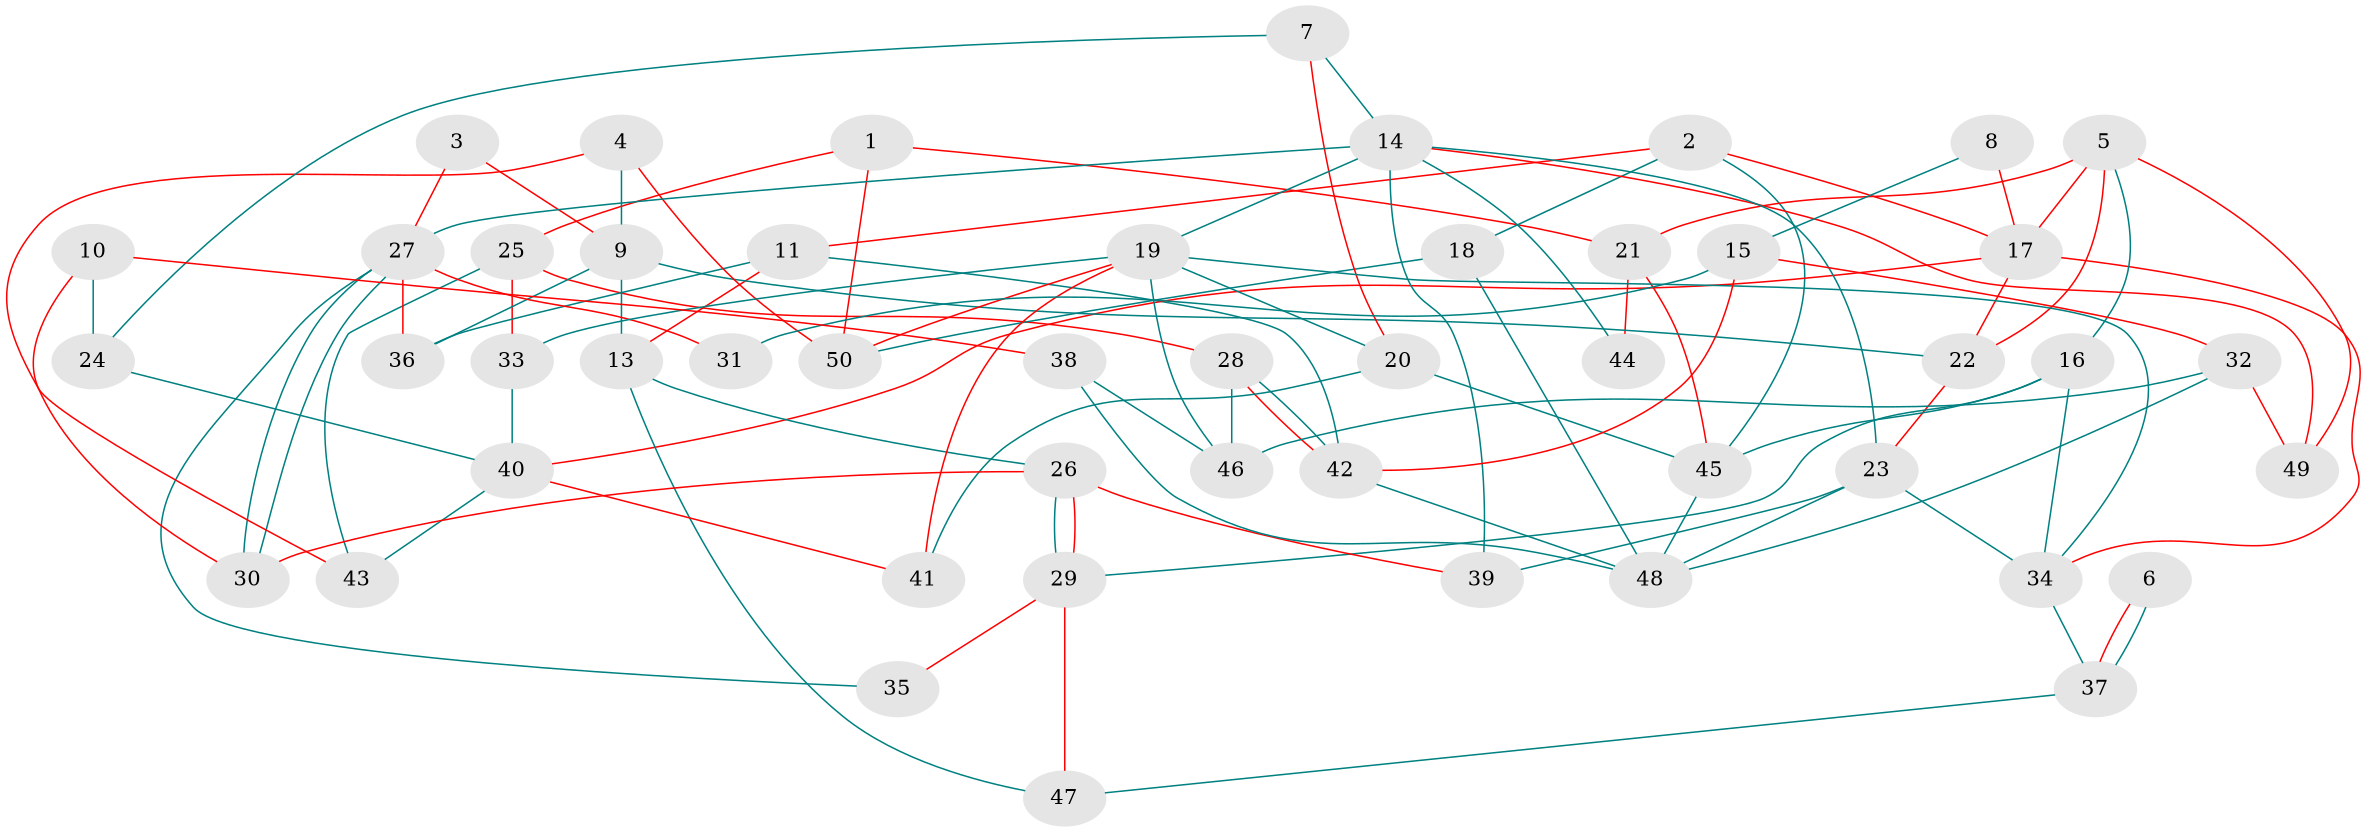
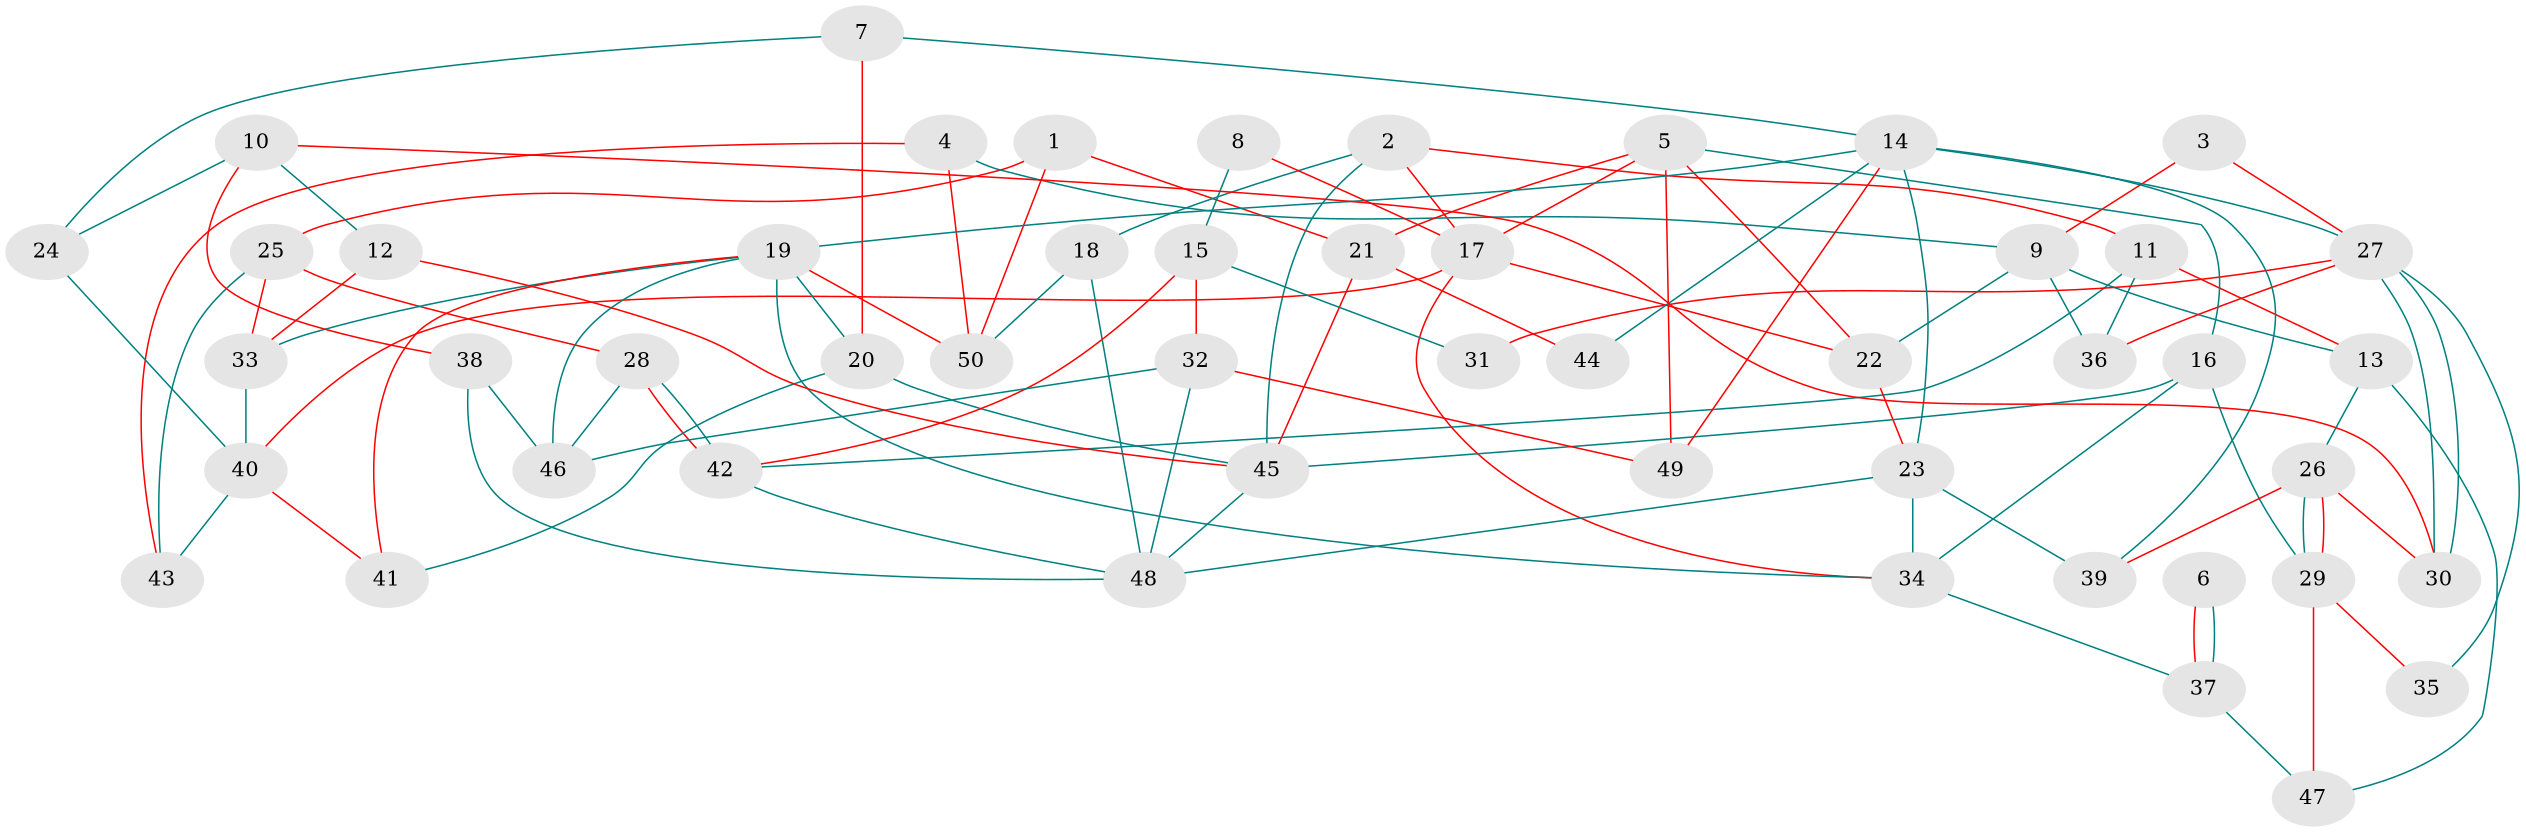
node "12": added
